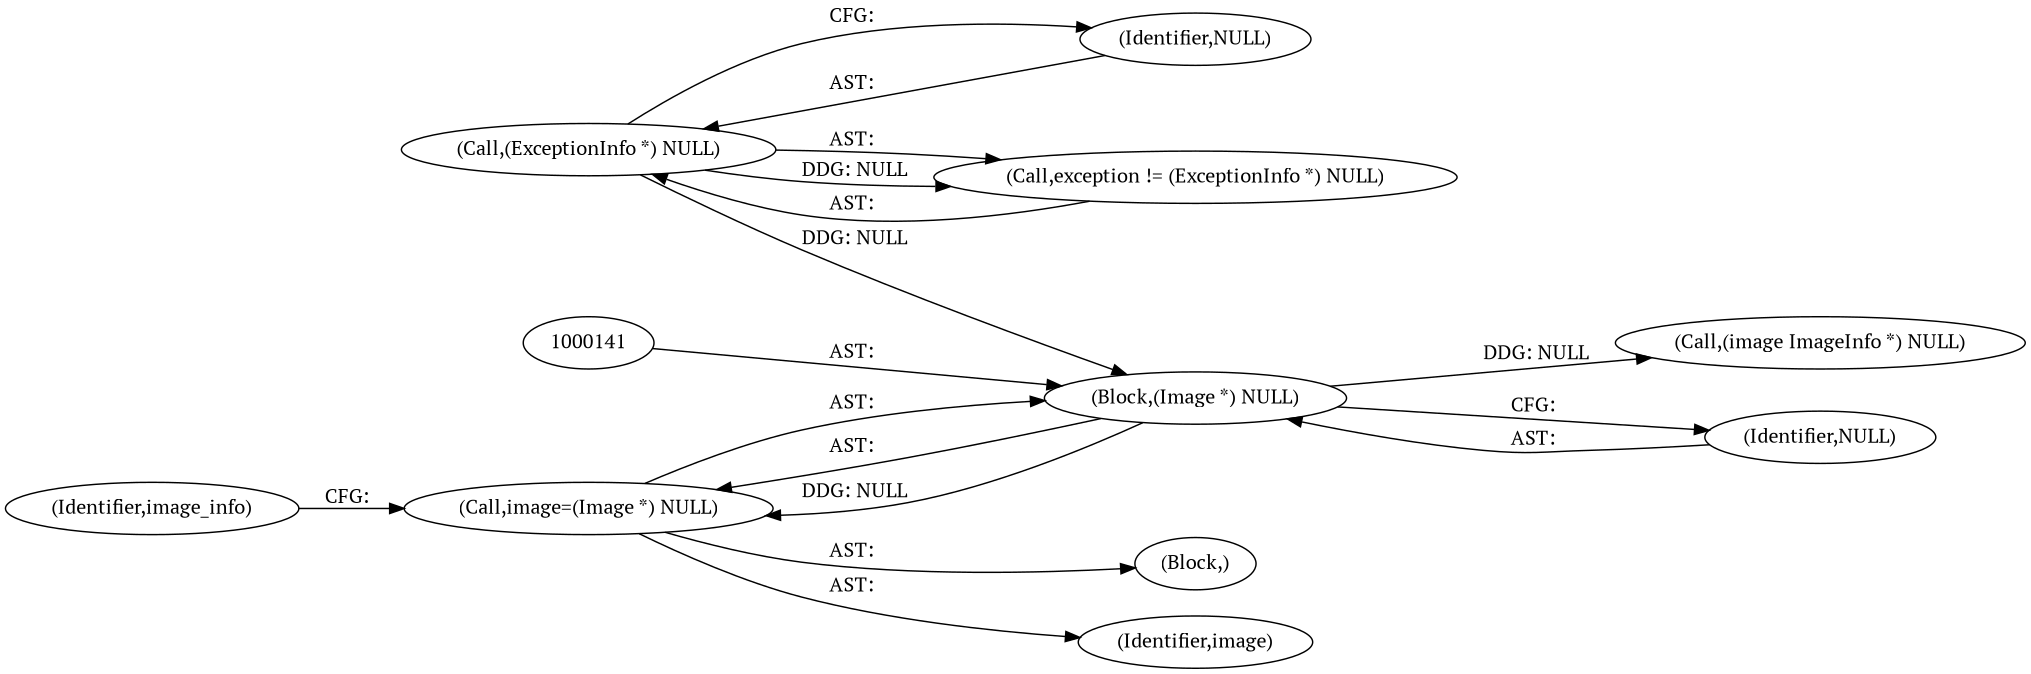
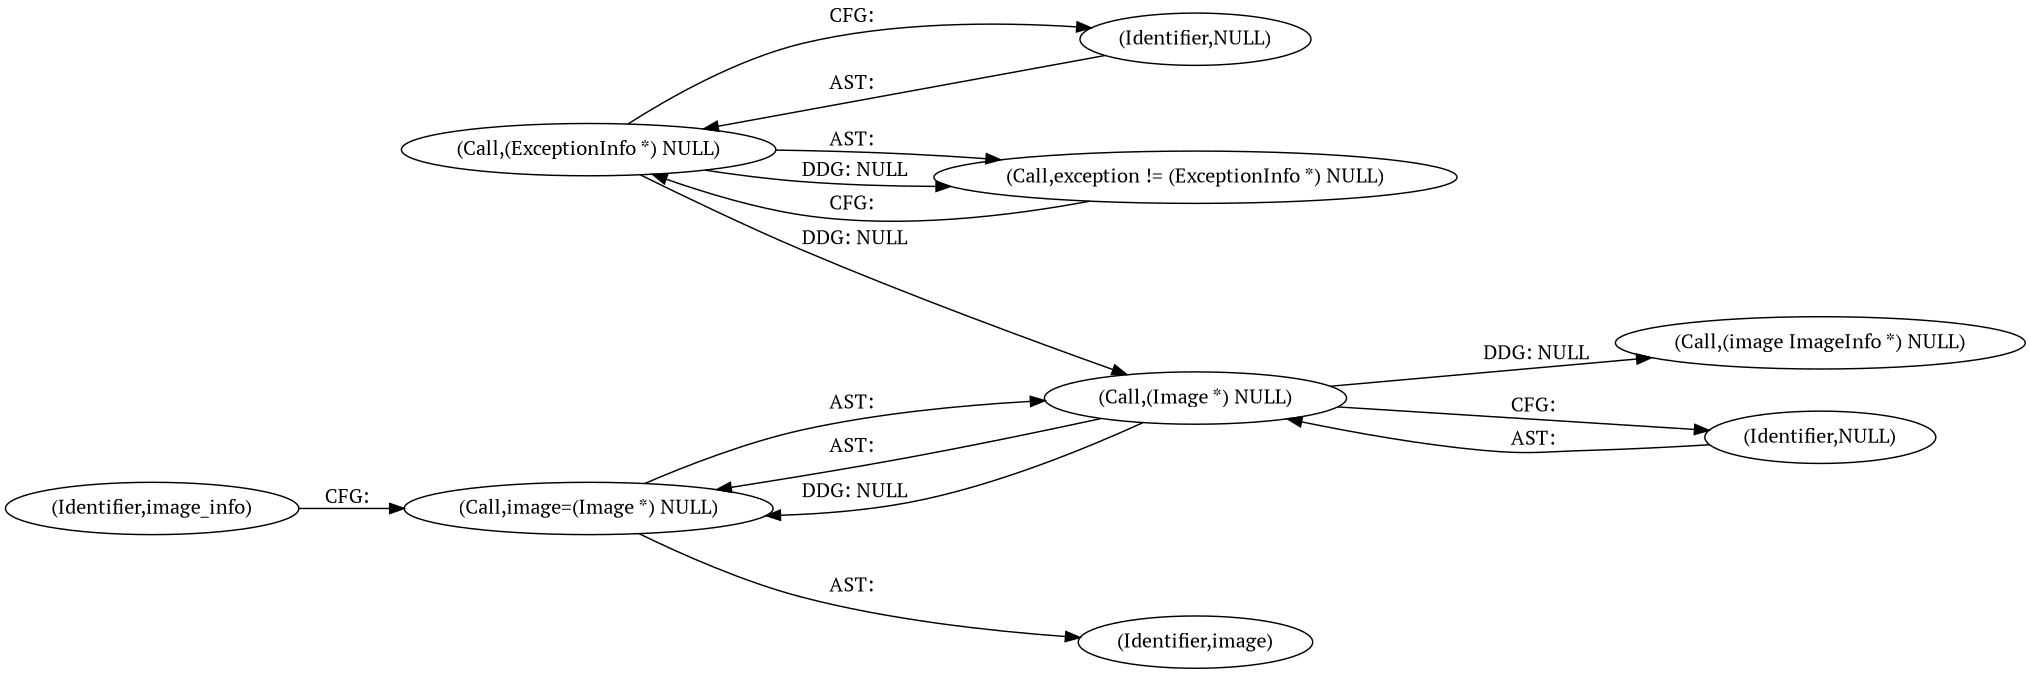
edge "(Call,exception != (ExceptionInfo *) NULL)" -> "(Call,(ExceptionInfo *) NULL)": label "AST: " -> "CFG: "
node "1000141": removed
node "(Block,(Image *) NULL)": label "(Block,(Image *) NULL)" -> "(Call,(Image *) NULL)"
node "(Block,)": removed
